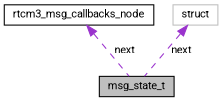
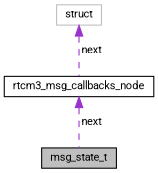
edge "msg_state_t" -> "struct": now "rtcm3_msg_callbacks_node" -> "struct"
